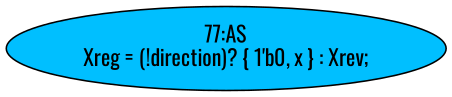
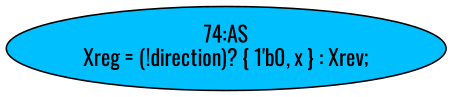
node "77:AS Xreg = (!direction)? { 1'b0, x } : Xrev;": label "77:AS Xreg = (!direction)? { 1'b0, x } : Xrev;" -> "74:AS Xreg = (!direction)? { 1'b0, x } : Xrev;"
